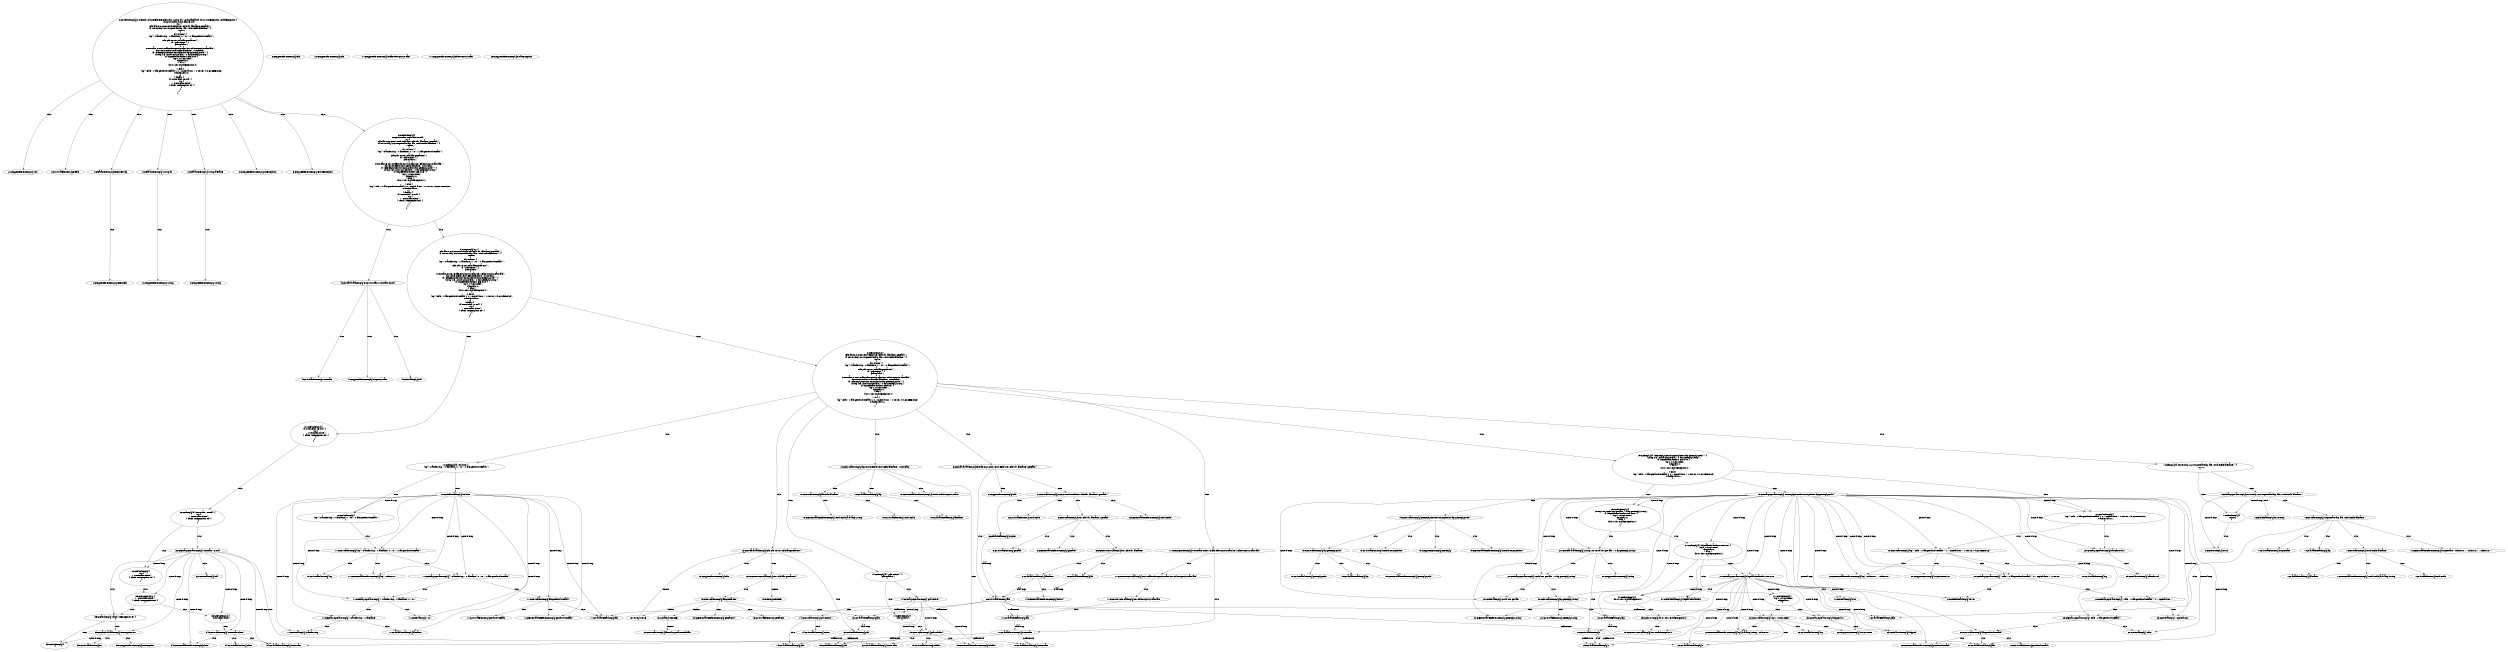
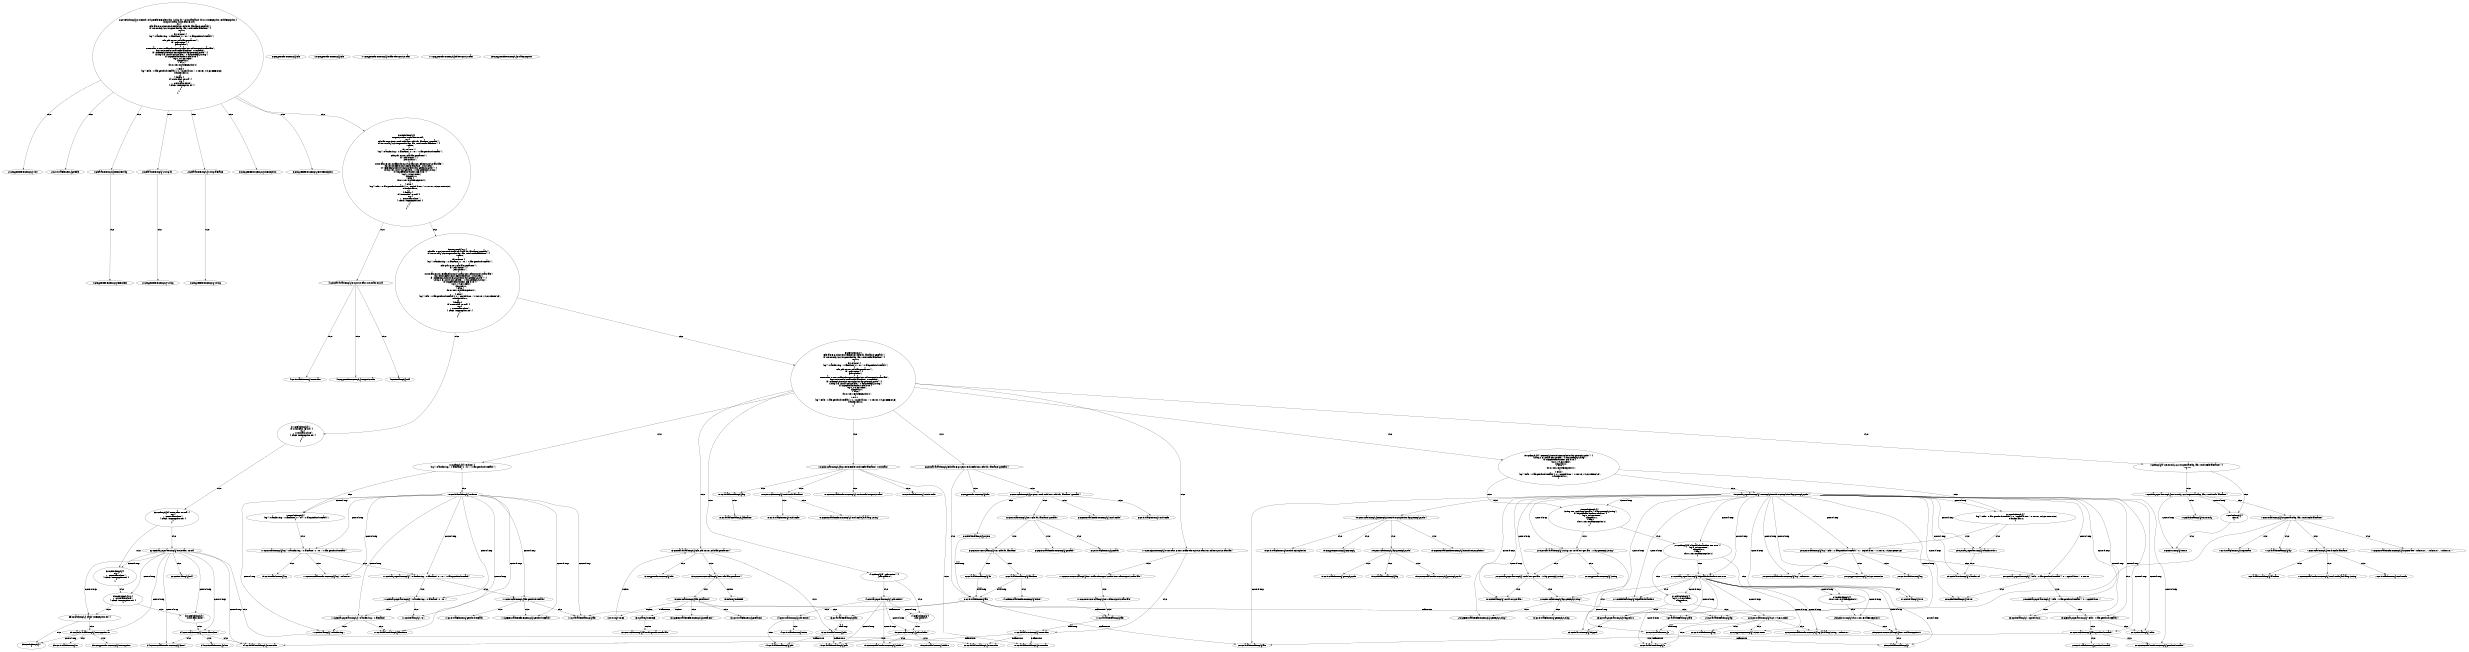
node "18:CtInvocationImpl@fileUtils(filename)": label "18:CtInvocationImpl@fileUtils(filename)" -> "18:CtInvocationImpl@resolveFile(filename)"
node "18:CtVirtualElement@retrieveFile": added
edge "32:CtBinaryOperatorImpl@outstream != null" -> "35:CtCatchImpl@ catch (IOException ex) { }": label "AST" -> "Control Dep"
